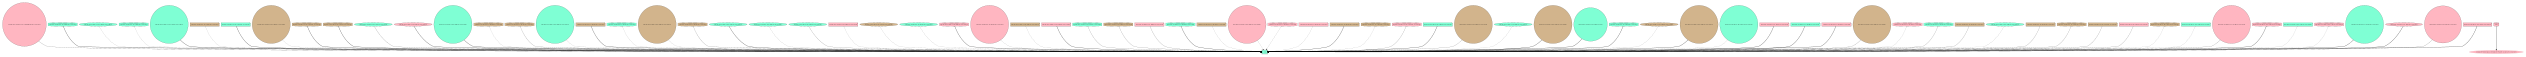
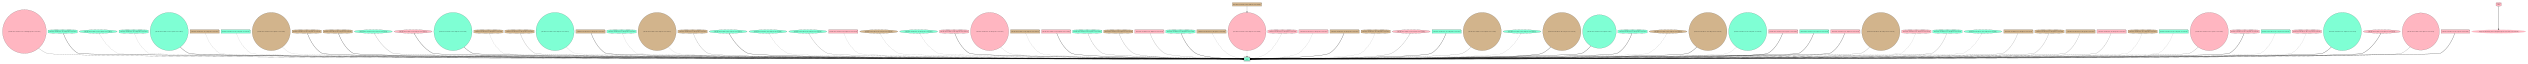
node "(obstacle-avoidance auv t41point ssssonar0)": shape cylinder -> ellipse
edge "(obstacle-avoidance auv t75point ssssonar0)" -> "end": style bold -> dashed
edge "(obstacle-avoidance auv t25point ssssonar0)" -> "end": now "(obstacle-avoidance auv t25point ssssonar0)" -> "(obstacle-avoidance auv t46point ssssonar0)"
